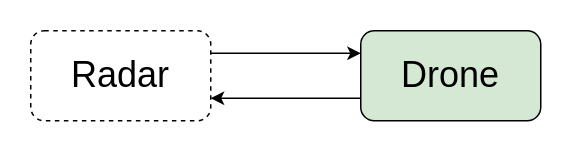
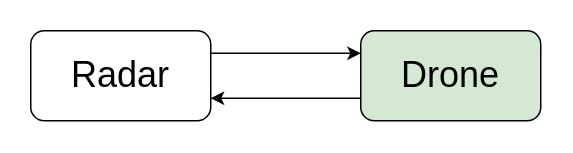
node "Radar": style dashed -> solid
